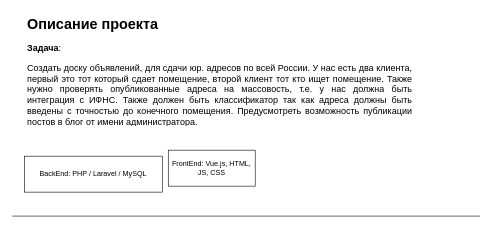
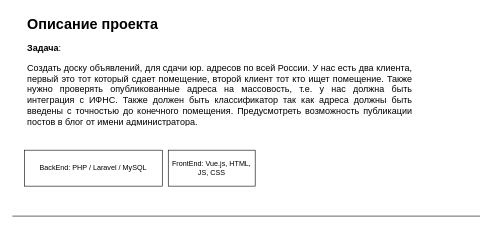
node "BackEnd: PHP / Laravel / MySQL": moved (93, 174) -> (93, 168)
